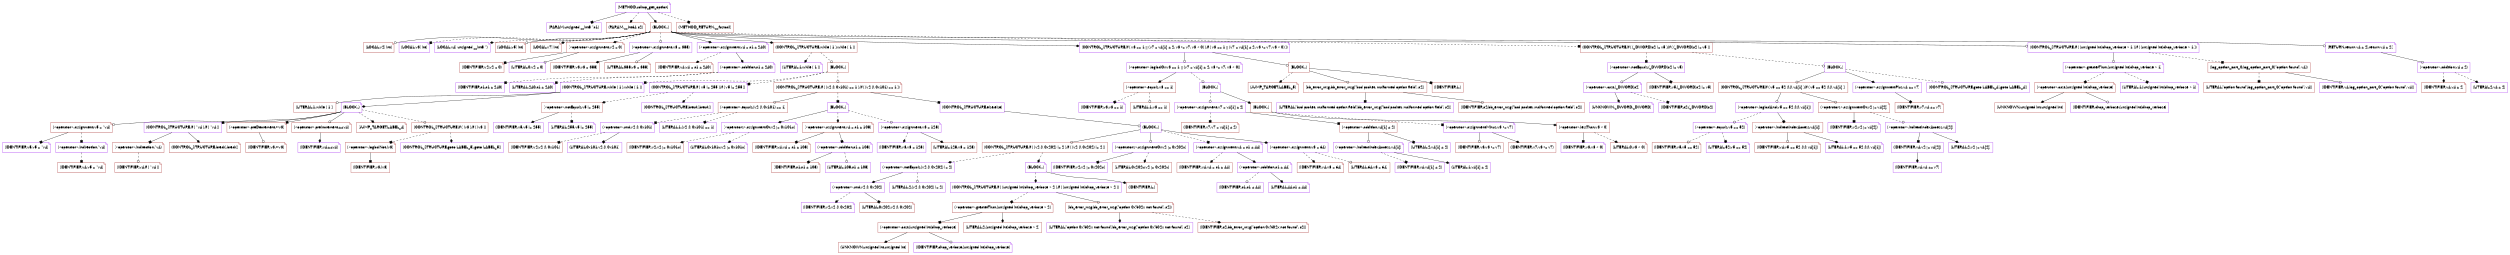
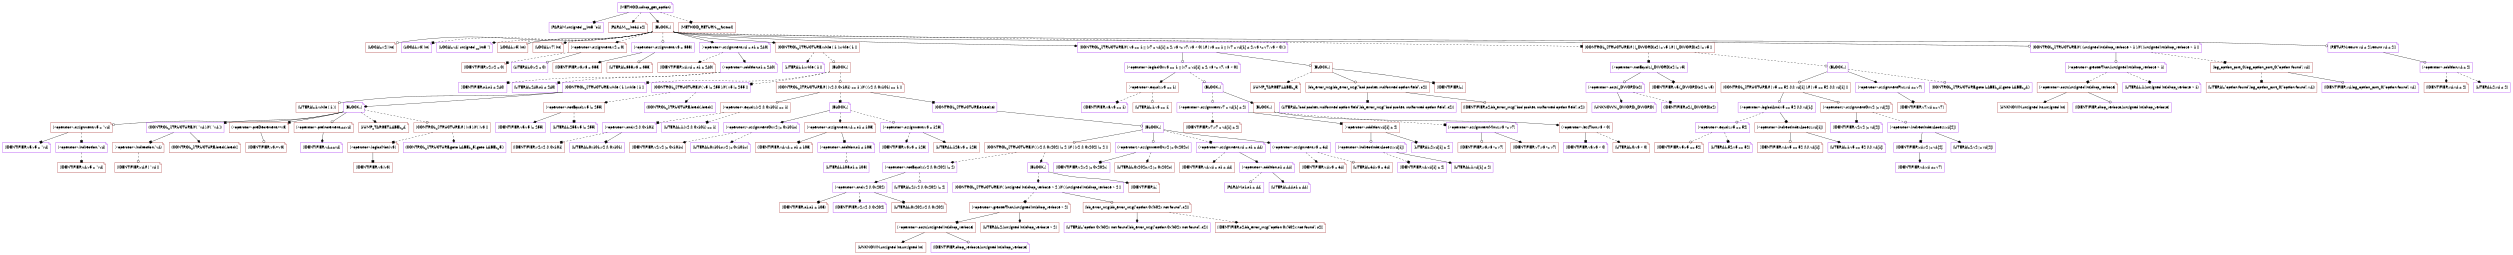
edge "(<operator>.assignment,v2 = 0)" -> "(IDENTIFIER,v2,v2 = 0)": style solid -> dashed
edge "(<operator>.addition,a1 + 108)" -> "(IDENTIFIER,a1,a1 + 108)": now "(<operator>.and,v2 & 0x202)" -> "(IDENTIFIER,a1,a1 + 108)"
node "(IDENTIFIER,a1,a1 + 44)": label "(IDENTIFIER,a1,a1 + 44)" -> "(PARAM,a1,a1 + 44)"
